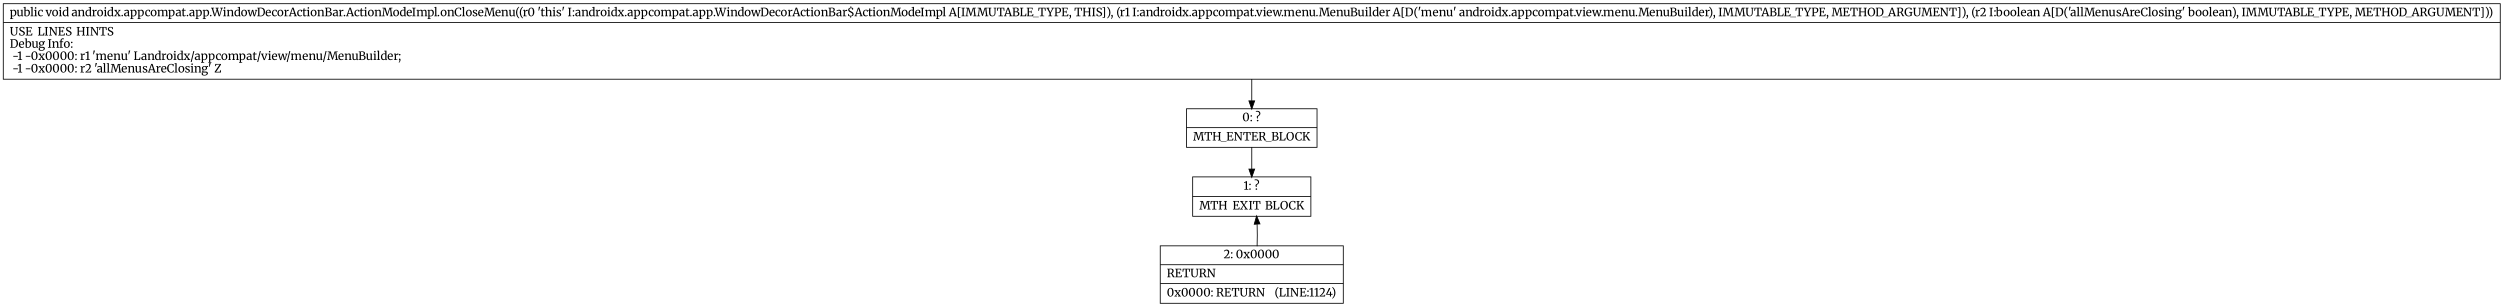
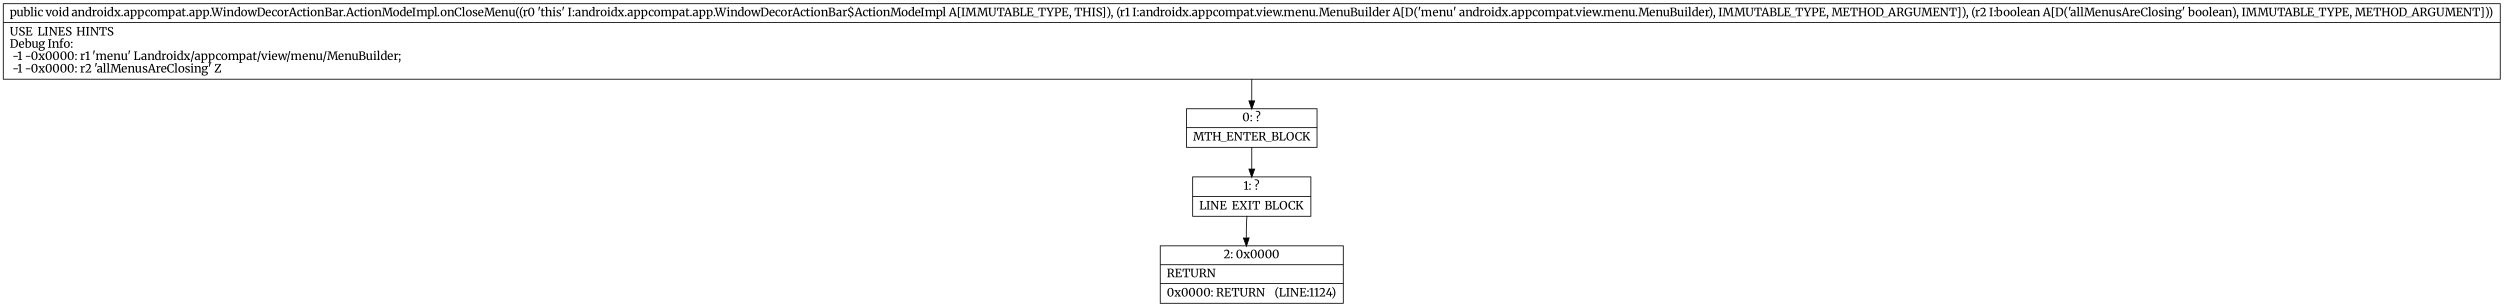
node "1: ?": text "MTH_EXIT_BLOCK" -> "LINE_EXIT_BLOCK"
edge "2: 0x0000" -> "1: ?": reversed
